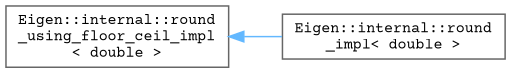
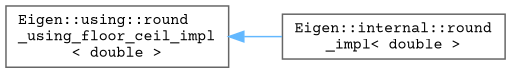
node "Eigen::internal::round _using_floor_ceil_impl < double >": label "Eigen::internal::round _using_floor_ceil_impl < double >" -> "Eigen::using::round _using_floor_ceil_impl < double >"
